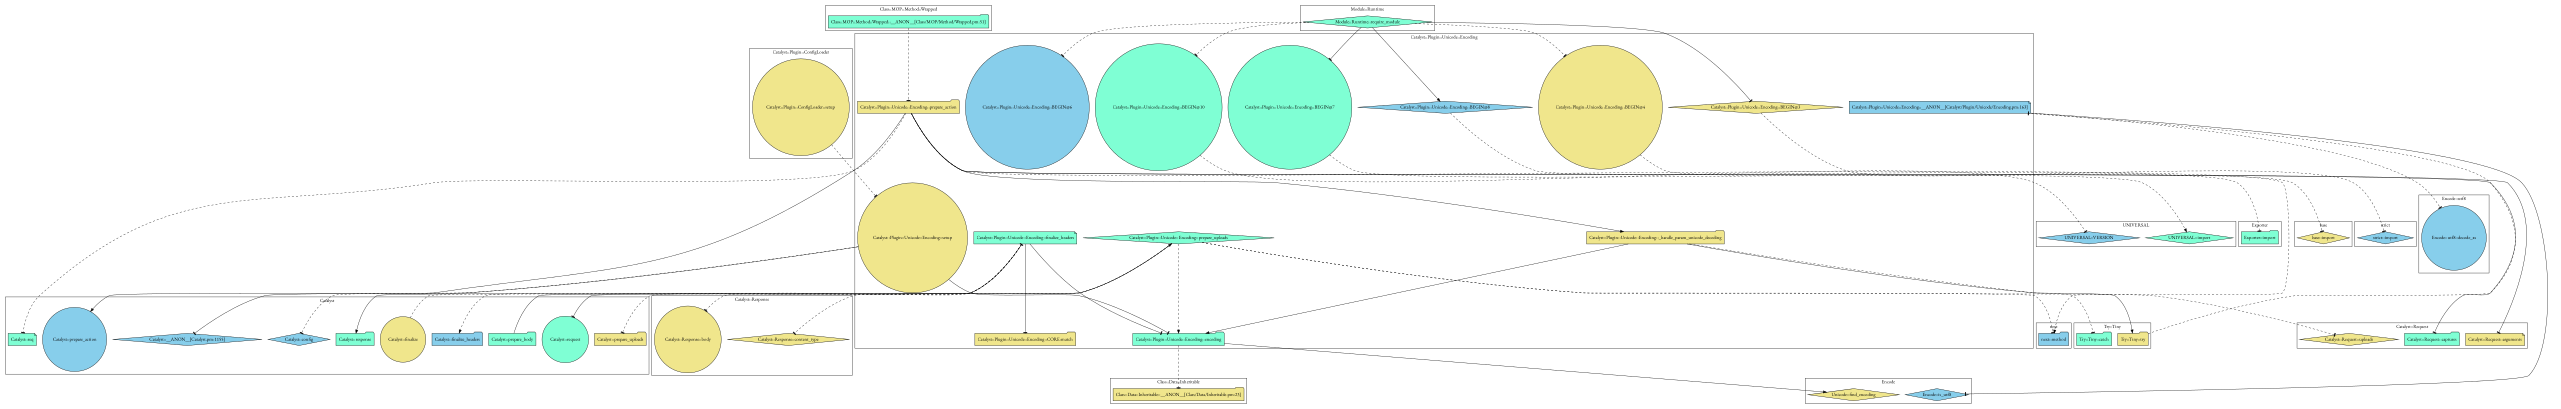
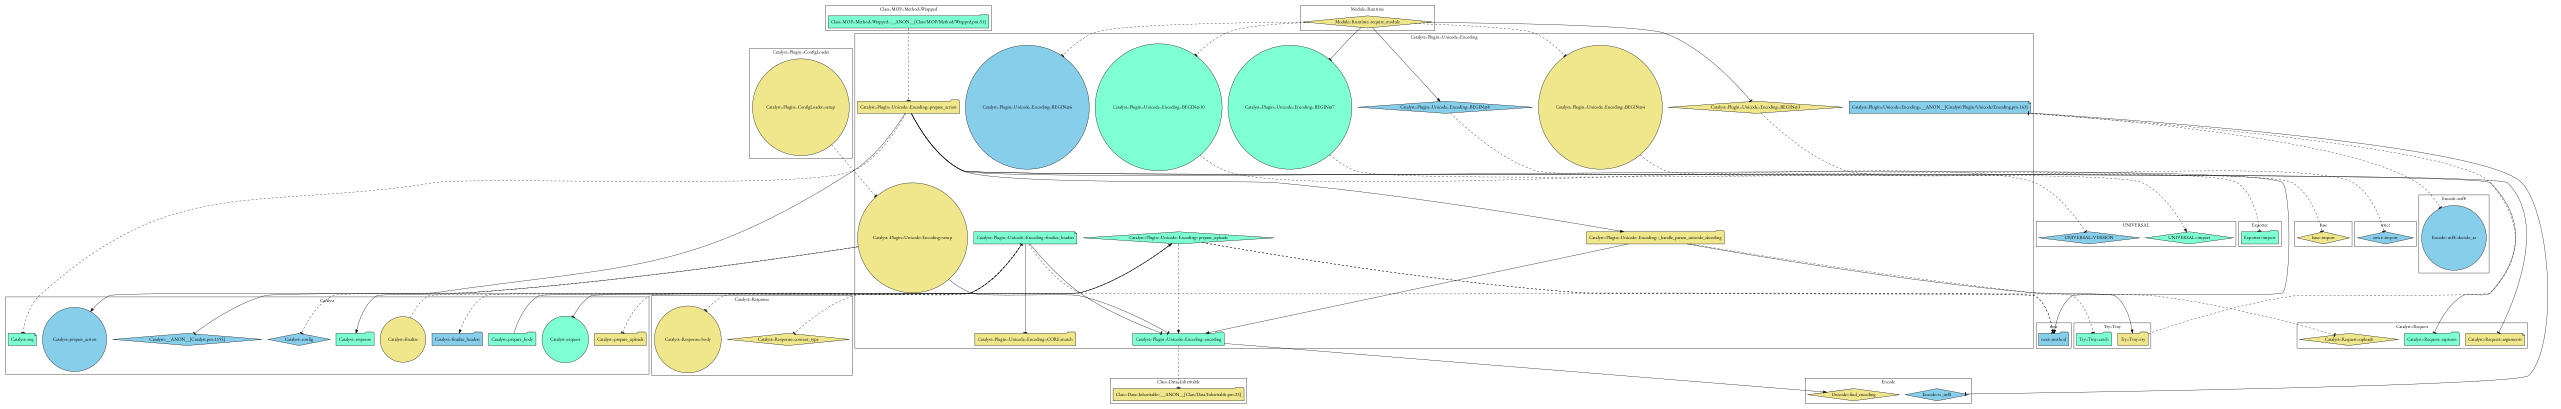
node "Module::Runtime::require_module": fillcolor aquamarine -> khaki
edge "Catalyst::Plugin::Unicode::Encoding::prepare_action" -> "next::method": style dashed -> solid
edge "Catalyst::Plugin::Unicode::Encoding::finalize_headers" -> "next::method": added
